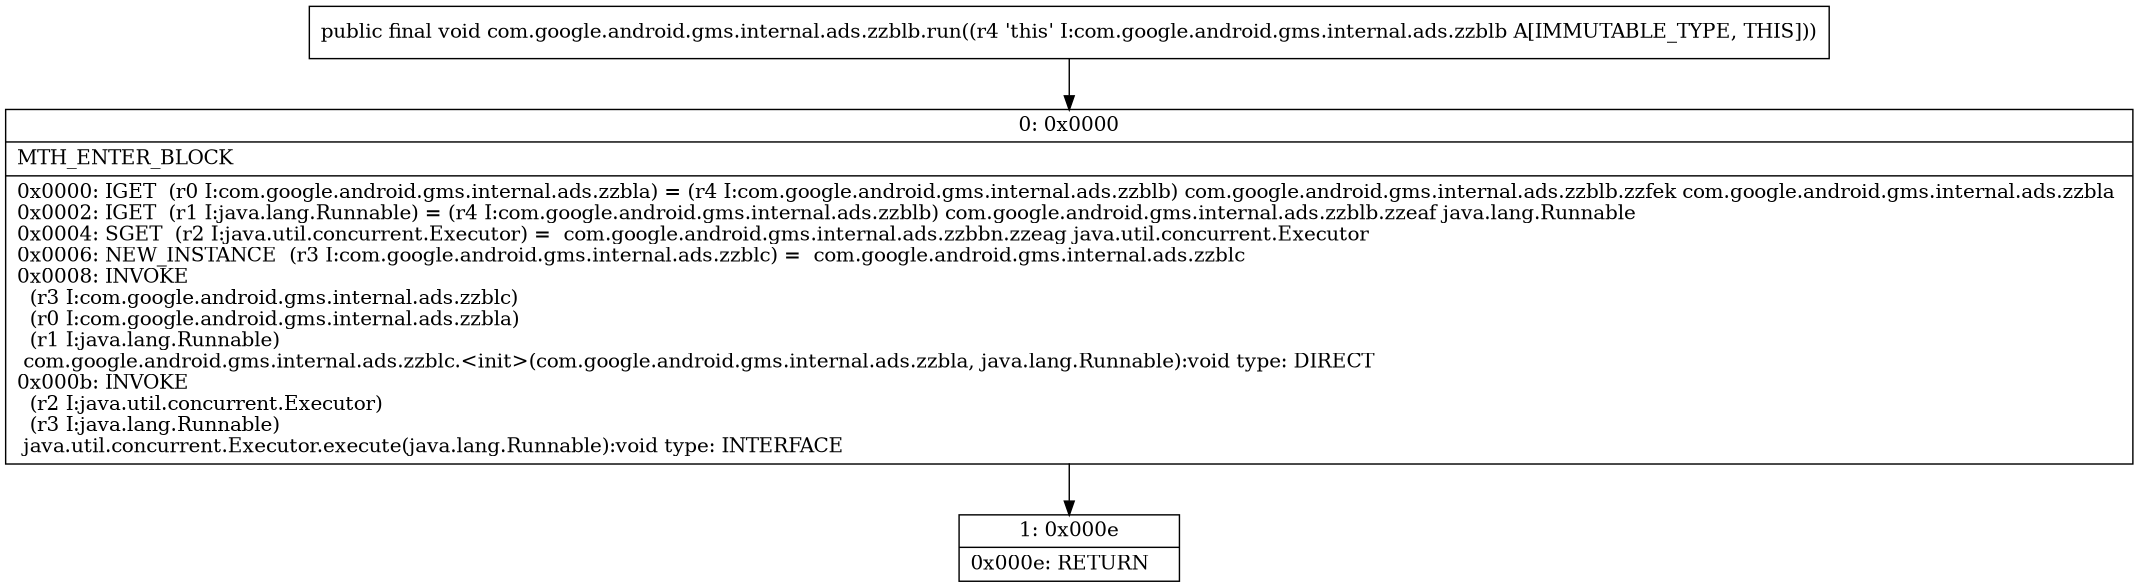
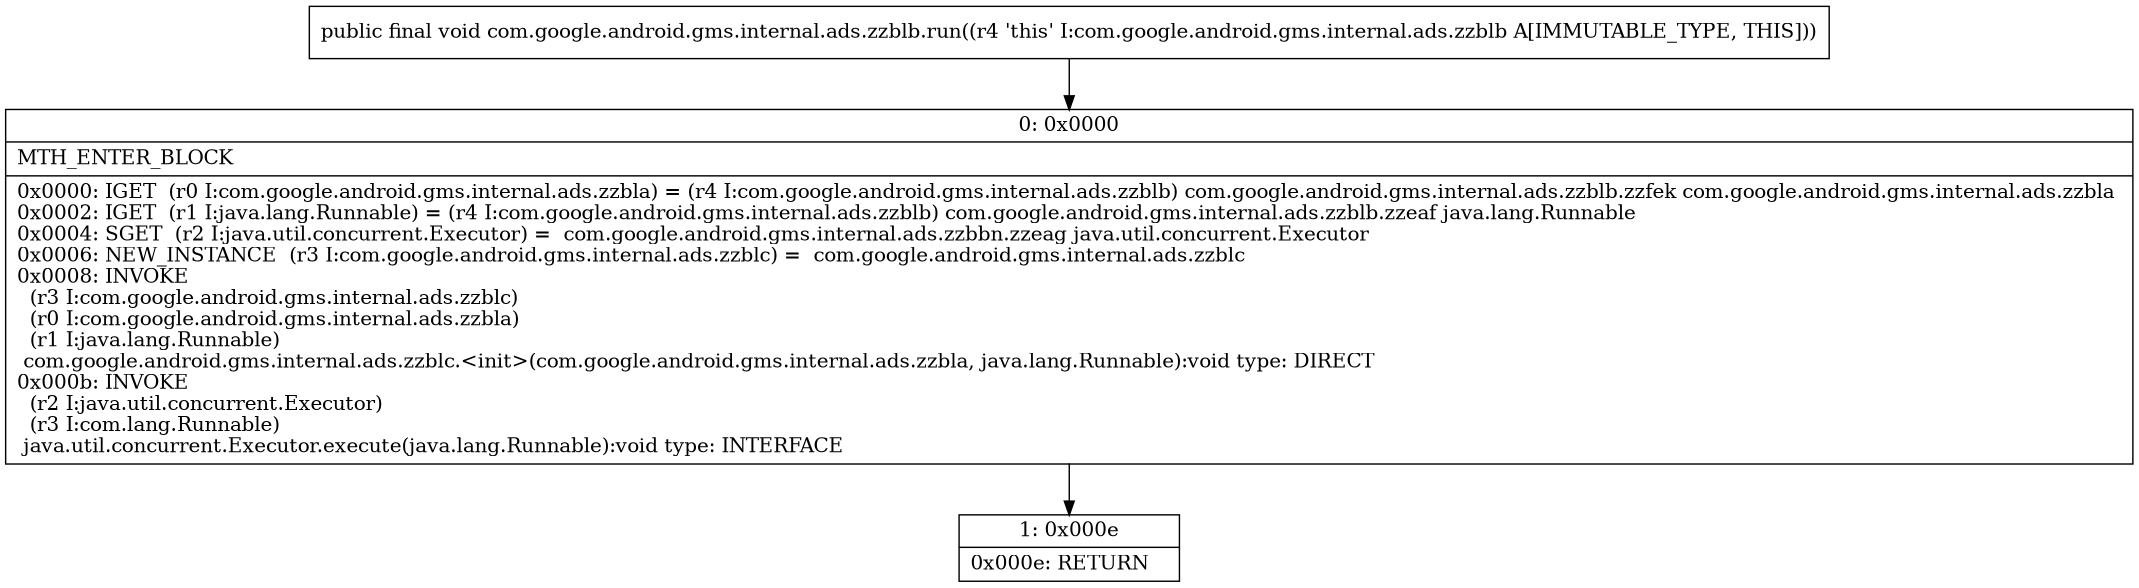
node "0: 0x0000": text "(r3 I:java.lang.Runnable)" -> "(r3 I:com.lang.Runnable)"
